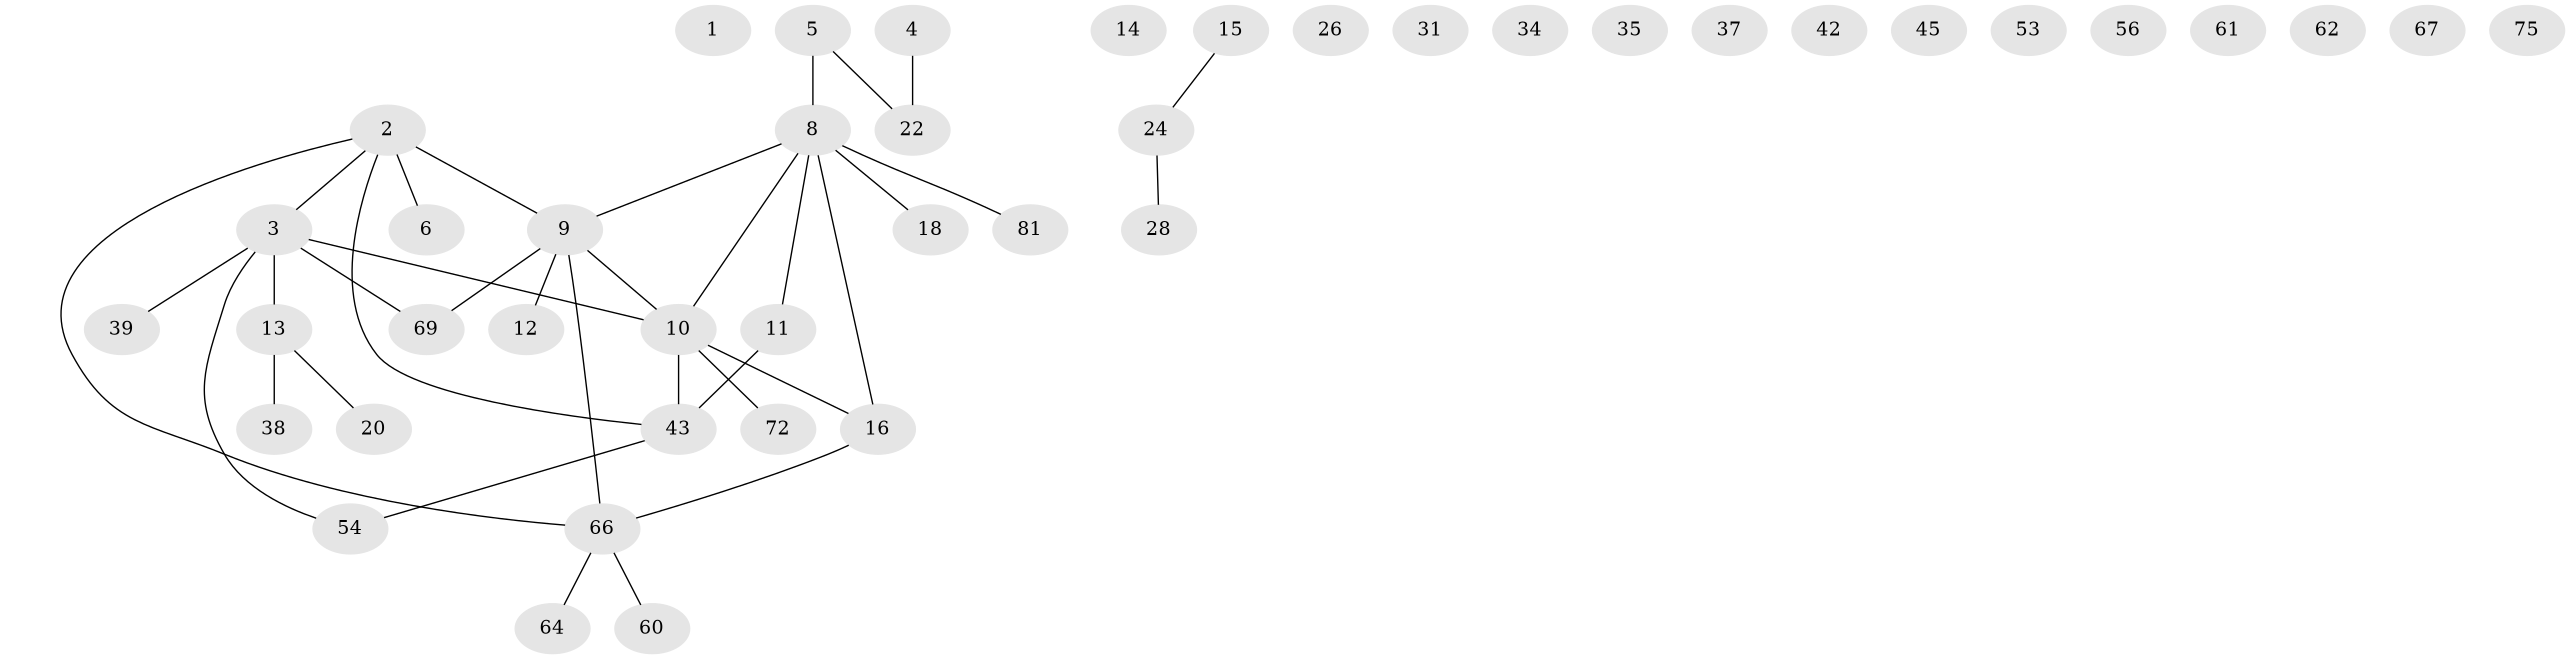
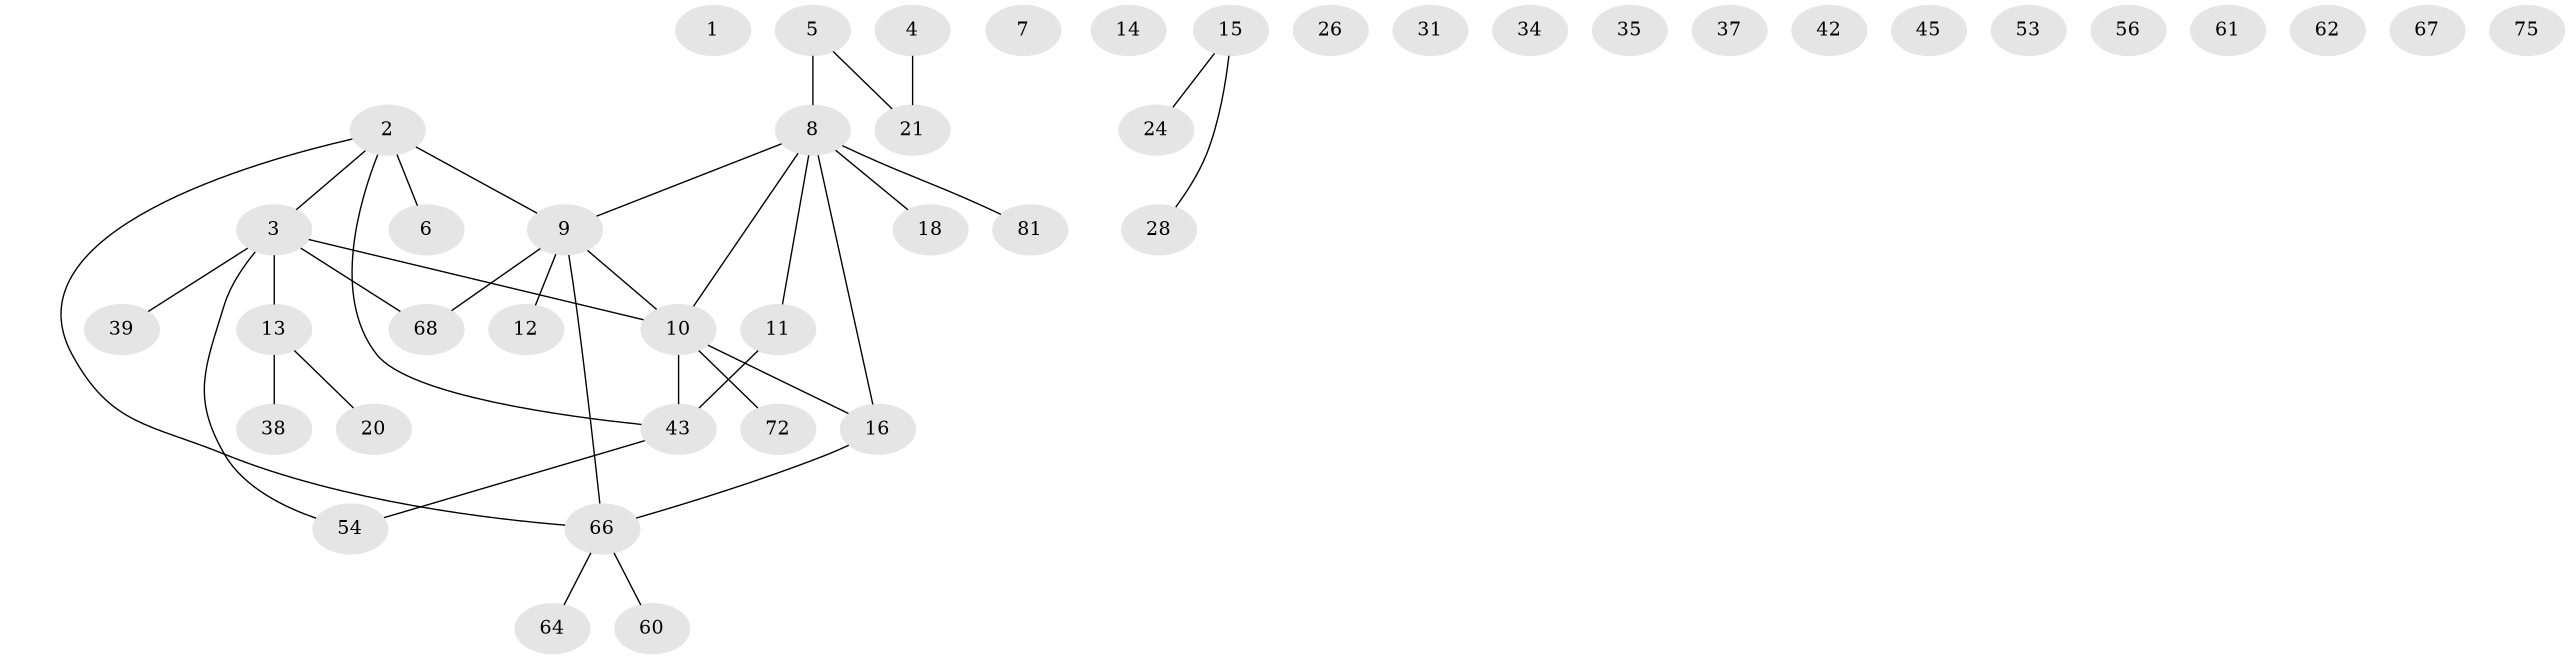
node "7": added
node "22": label "22" -> "21"
edge "24" -- "28": now "15" -- "28"
node "69": label "69" -> "68"
